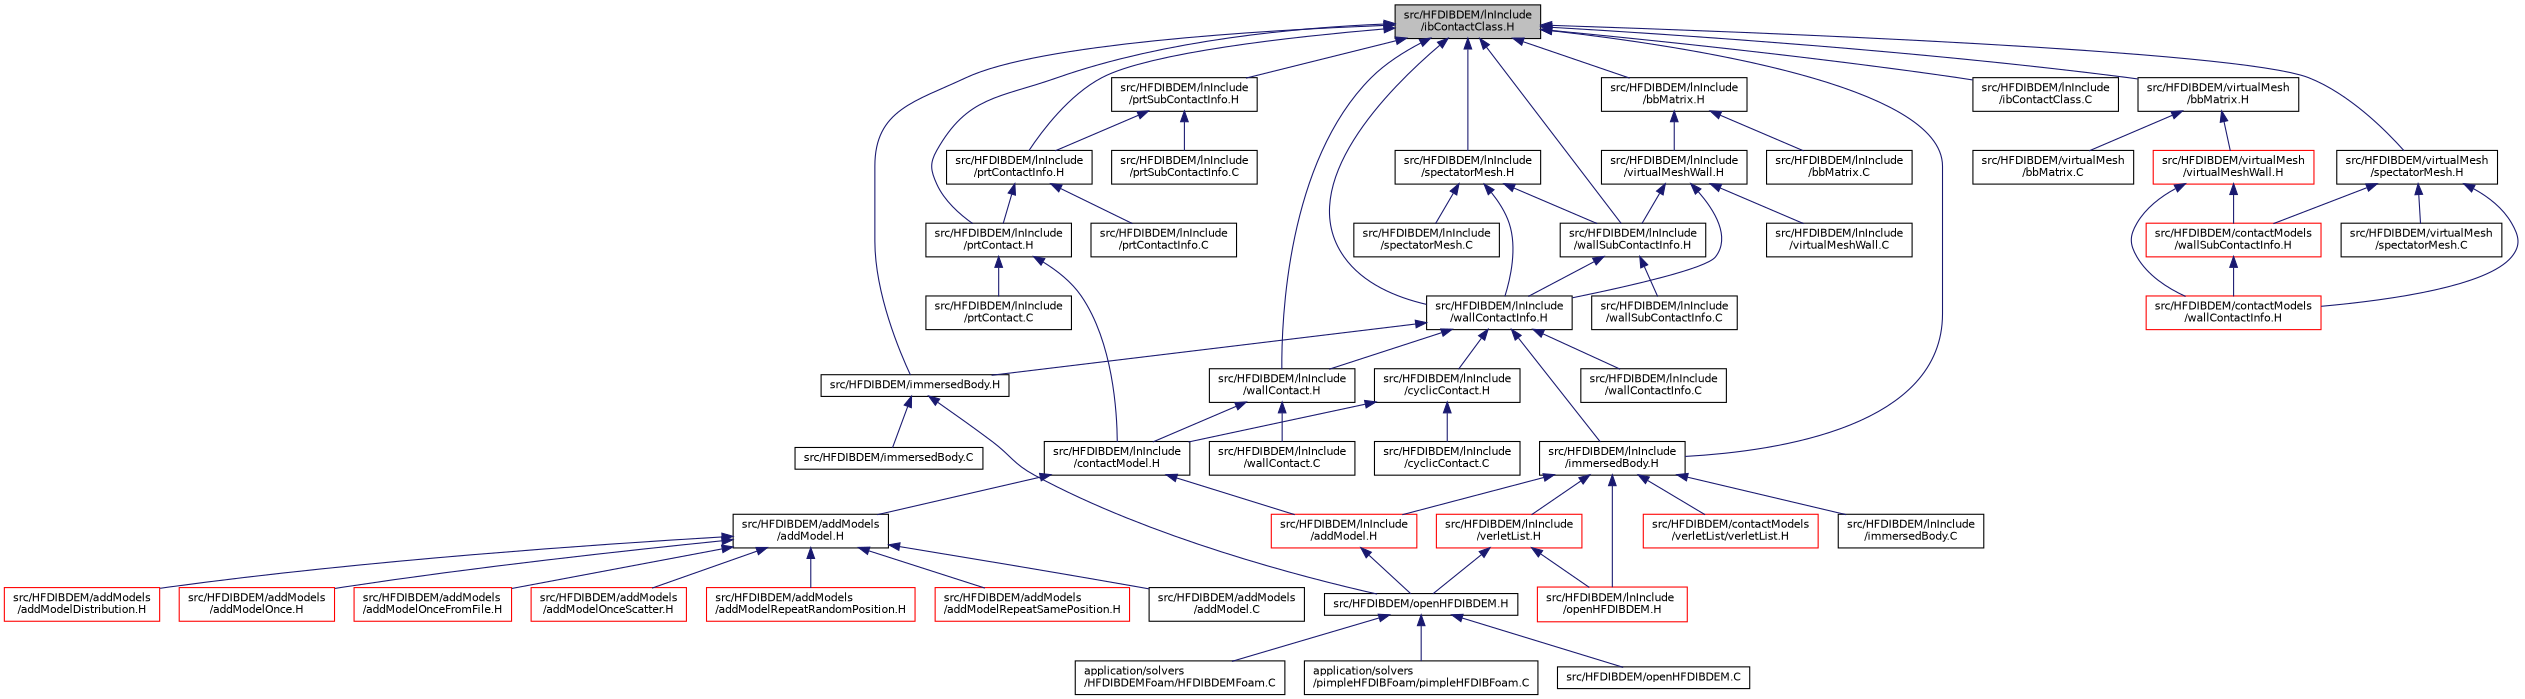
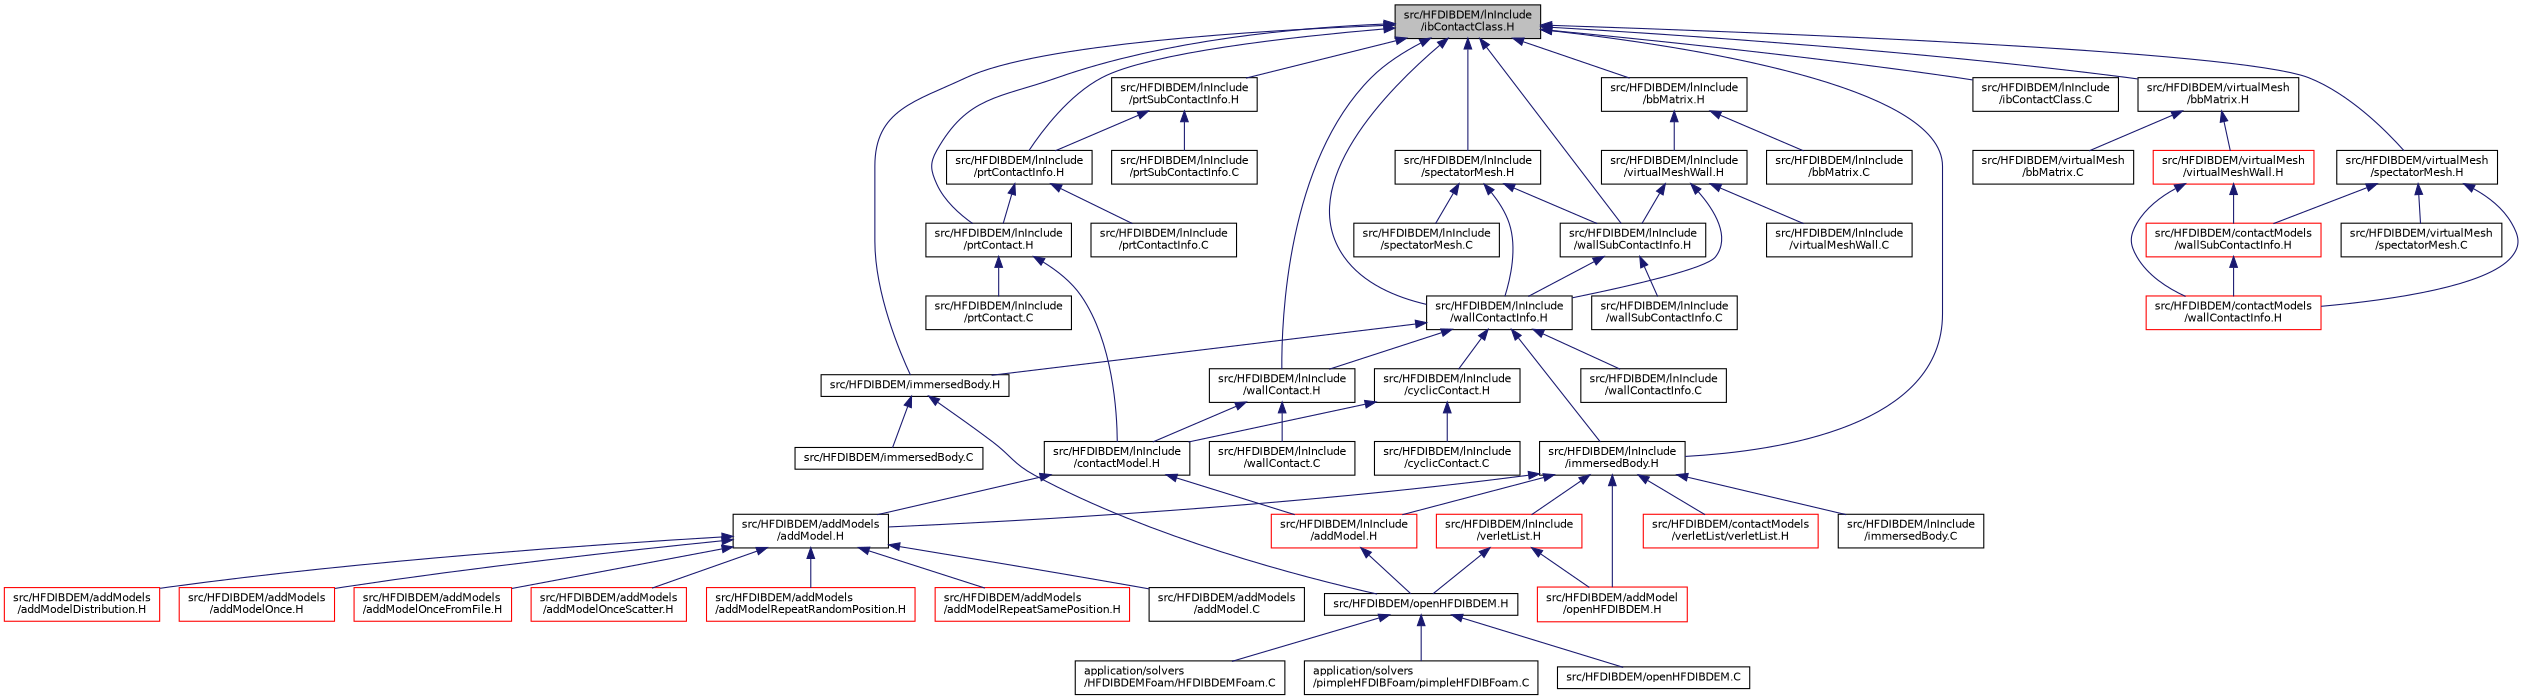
edge "src/HFDIBDEM/addModels /addModel.H" -> "src/HFDIBDEM/lnInclude /immersedBody.H": added
node "src/HFDIBDEM/lnInclude /openHFDIBDEM.H": label "src/HFDIBDEM/lnInclude /openHFDIBDEM.H" -> "src/HFDIBDEM/addModel /openHFDIBDEM.H"
